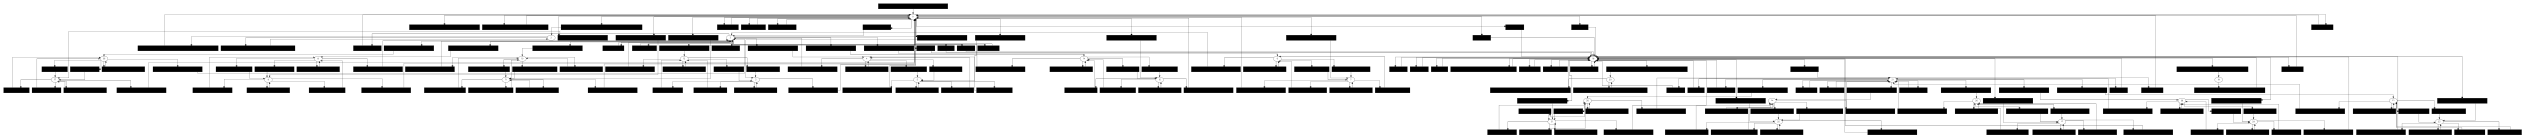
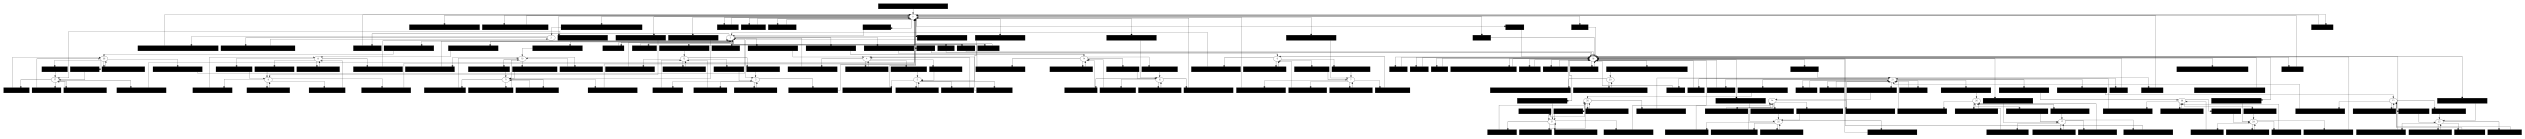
node "19": removed
